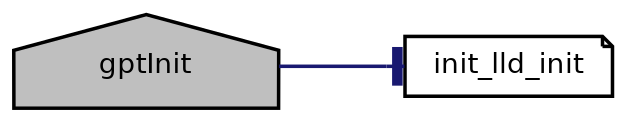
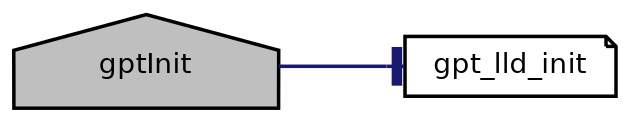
node "init_lld_init": label "init_lld_init" -> "gpt_lld_init"
